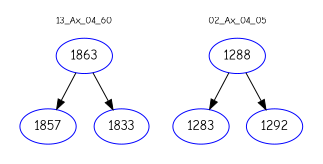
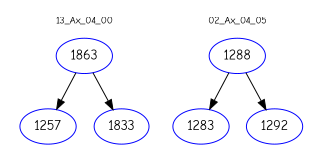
cluster "13_Ax_04_60": label "13_Ax_04_60" -> "13_Ax_04_00"
node "1857": label "1857" -> "1257"
